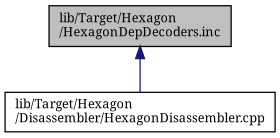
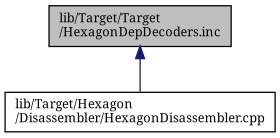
node "lib/Target/Hexagon /HexagonDepDecoders.inc": label "lib/Target/Hexagon /HexagonDepDecoders.inc" -> "lib/Target/Target /HexagonDepDecoders.inc"
